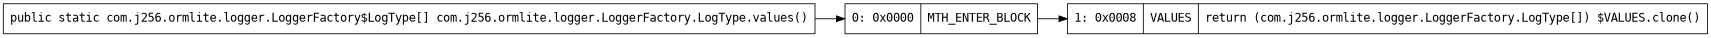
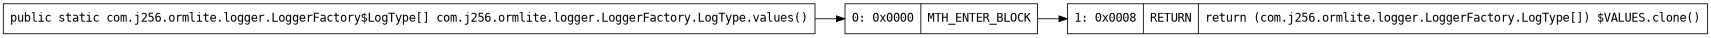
node "1: 0x0008": text "VALUES" -> "RETURN"
